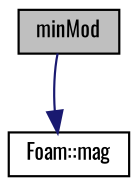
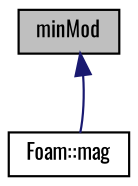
edge "minMod" -> "Foam::mag": reversed
